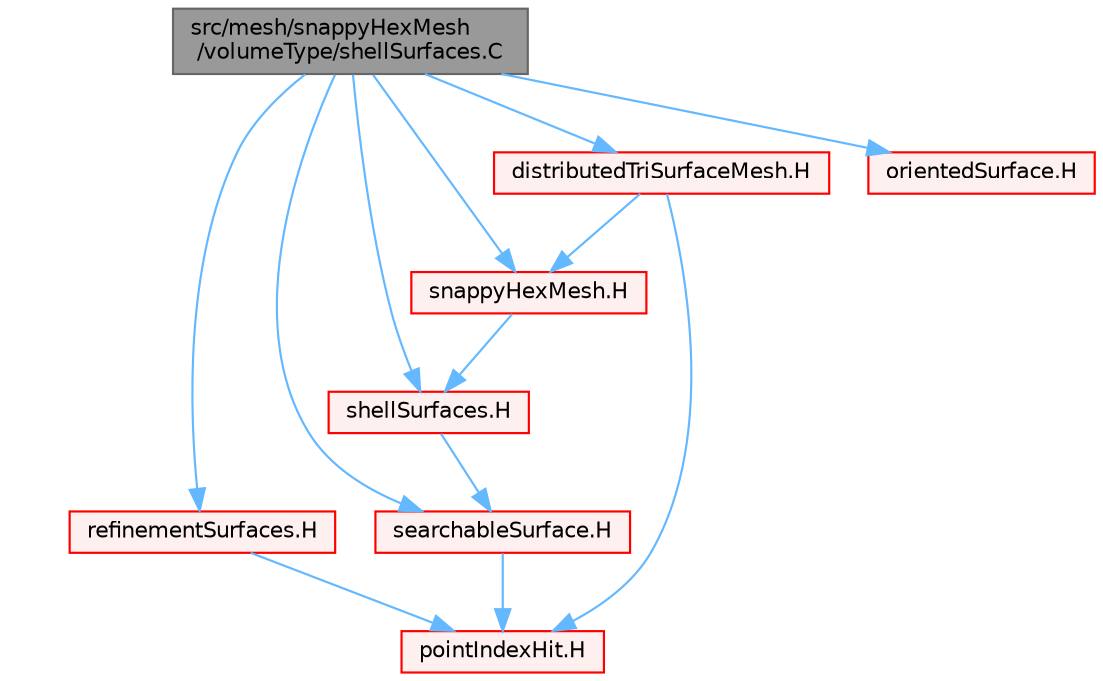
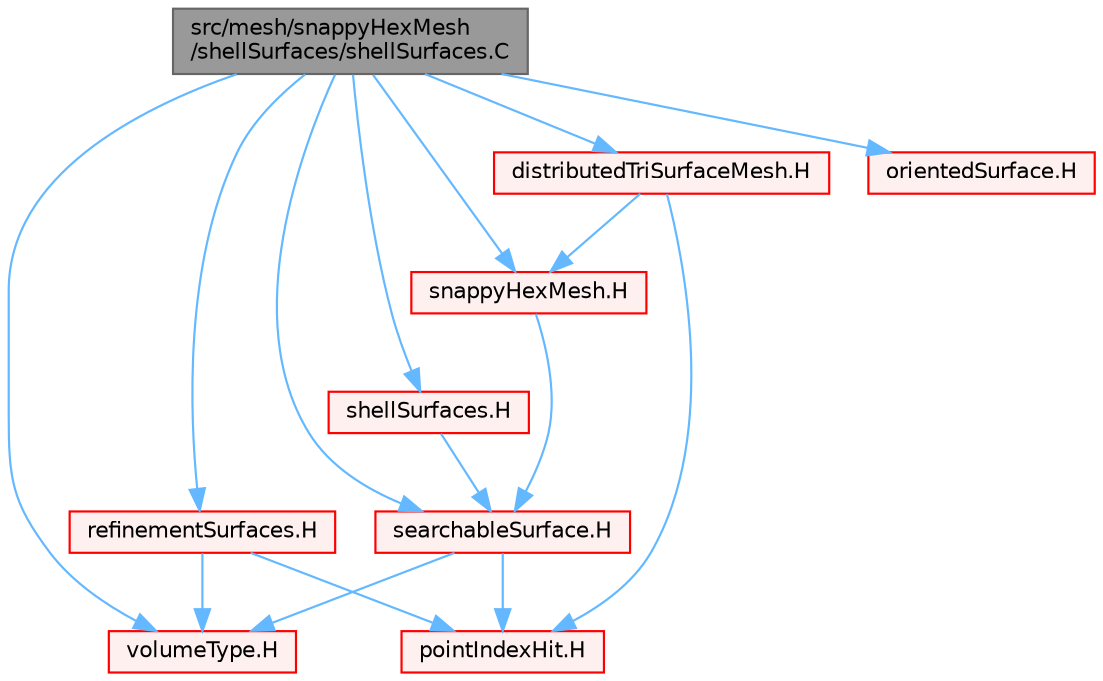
node "src/mesh/snappyHexMesh /volumeType/shellSurfaces.C": label "src/mesh/snappyHexMesh /volumeType/shellSurfaces.C" -> "src/mesh/snappyHexMesh /shellSurfaces/shellSurfaces.C"
edge "snappyHexMesh.H" -> "shellSurfaces.H": now "snappyHexMesh.H" -> "searchableSurface.H"
node "volumeType.H": added
